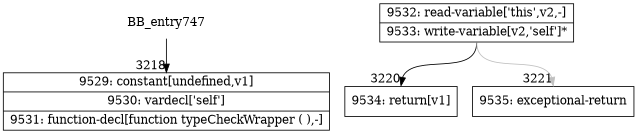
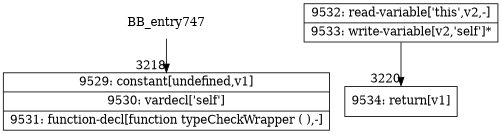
node "9535: exceptional-return": removed
